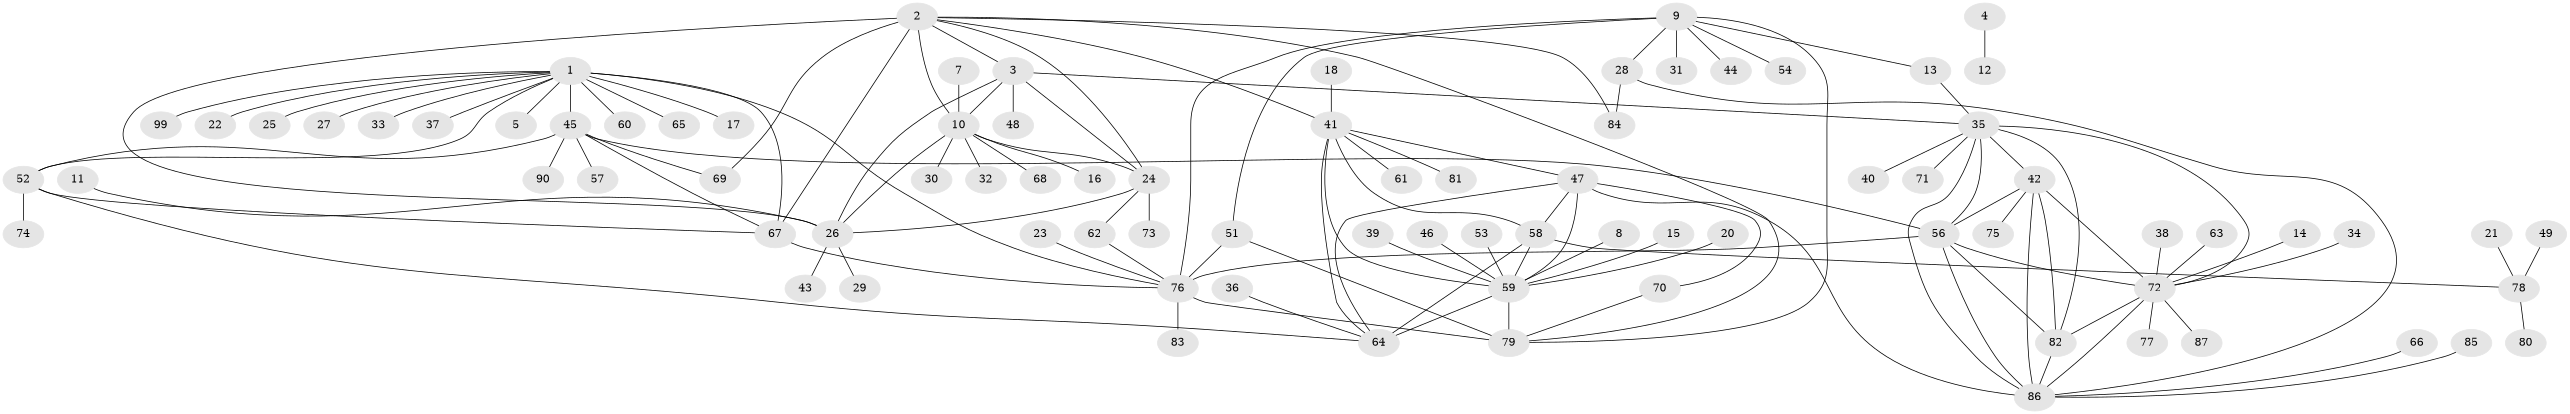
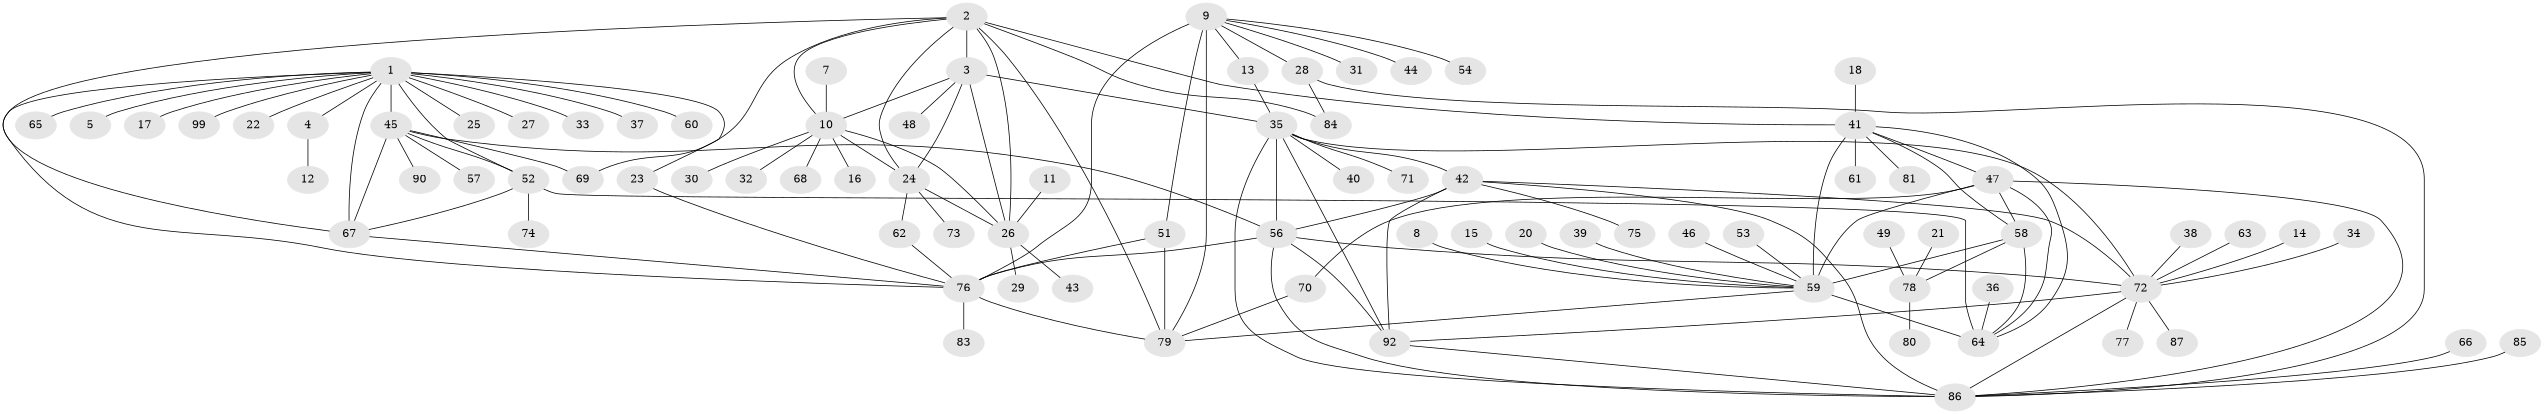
edge "1" -- "23": added
edge "1" -- "4": added
node "82": label "82" -> "92"
